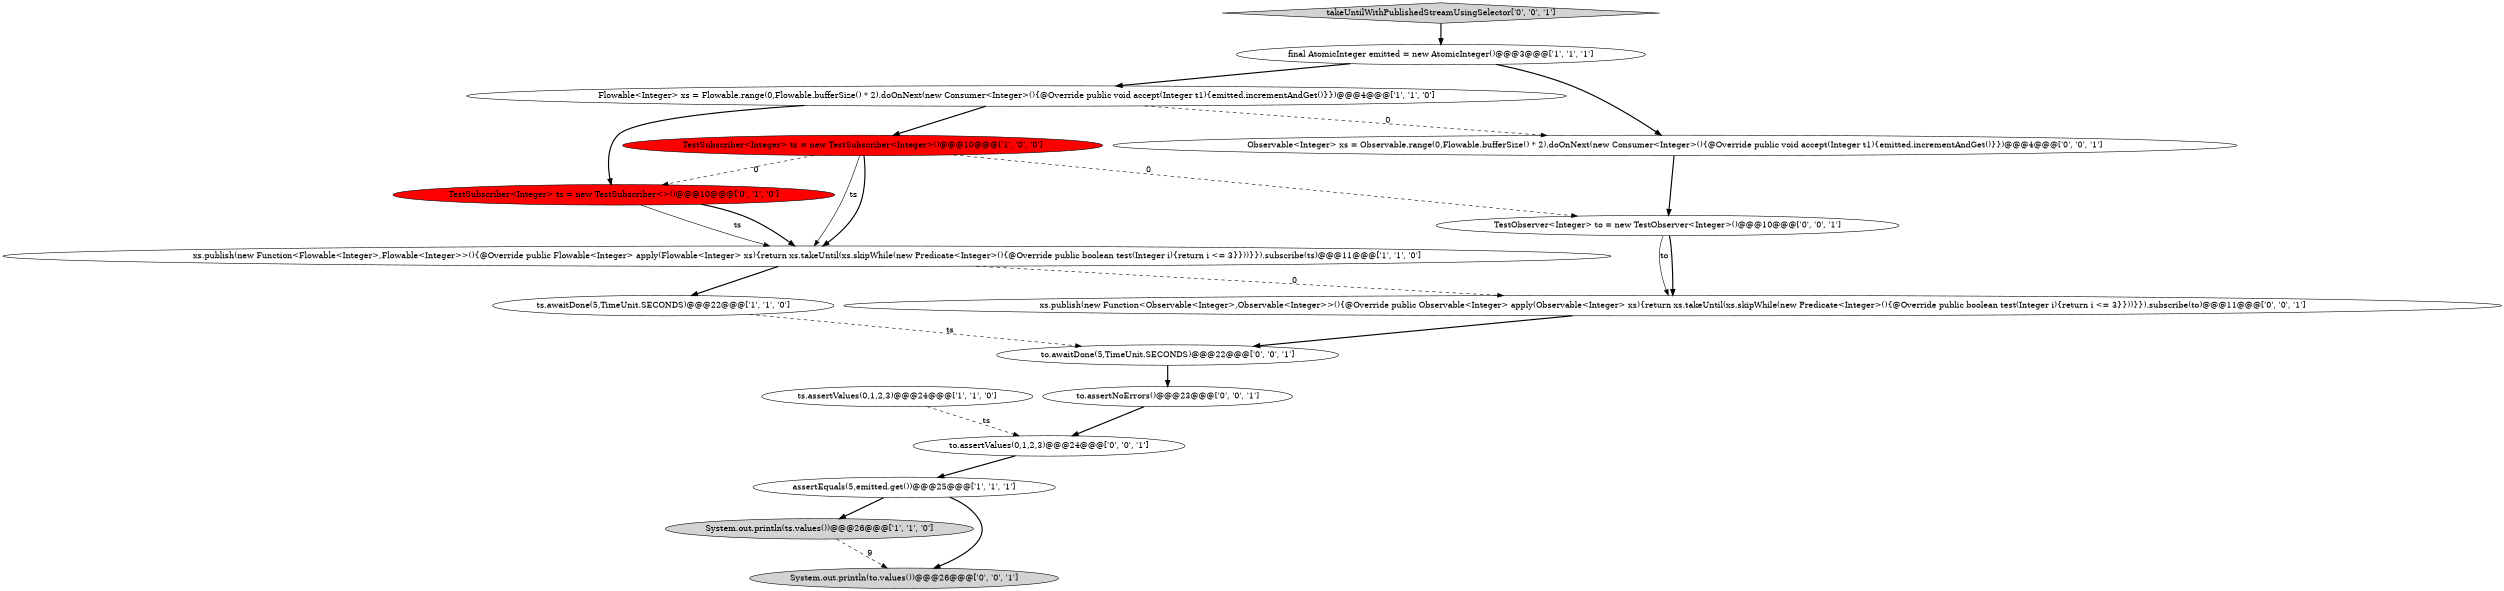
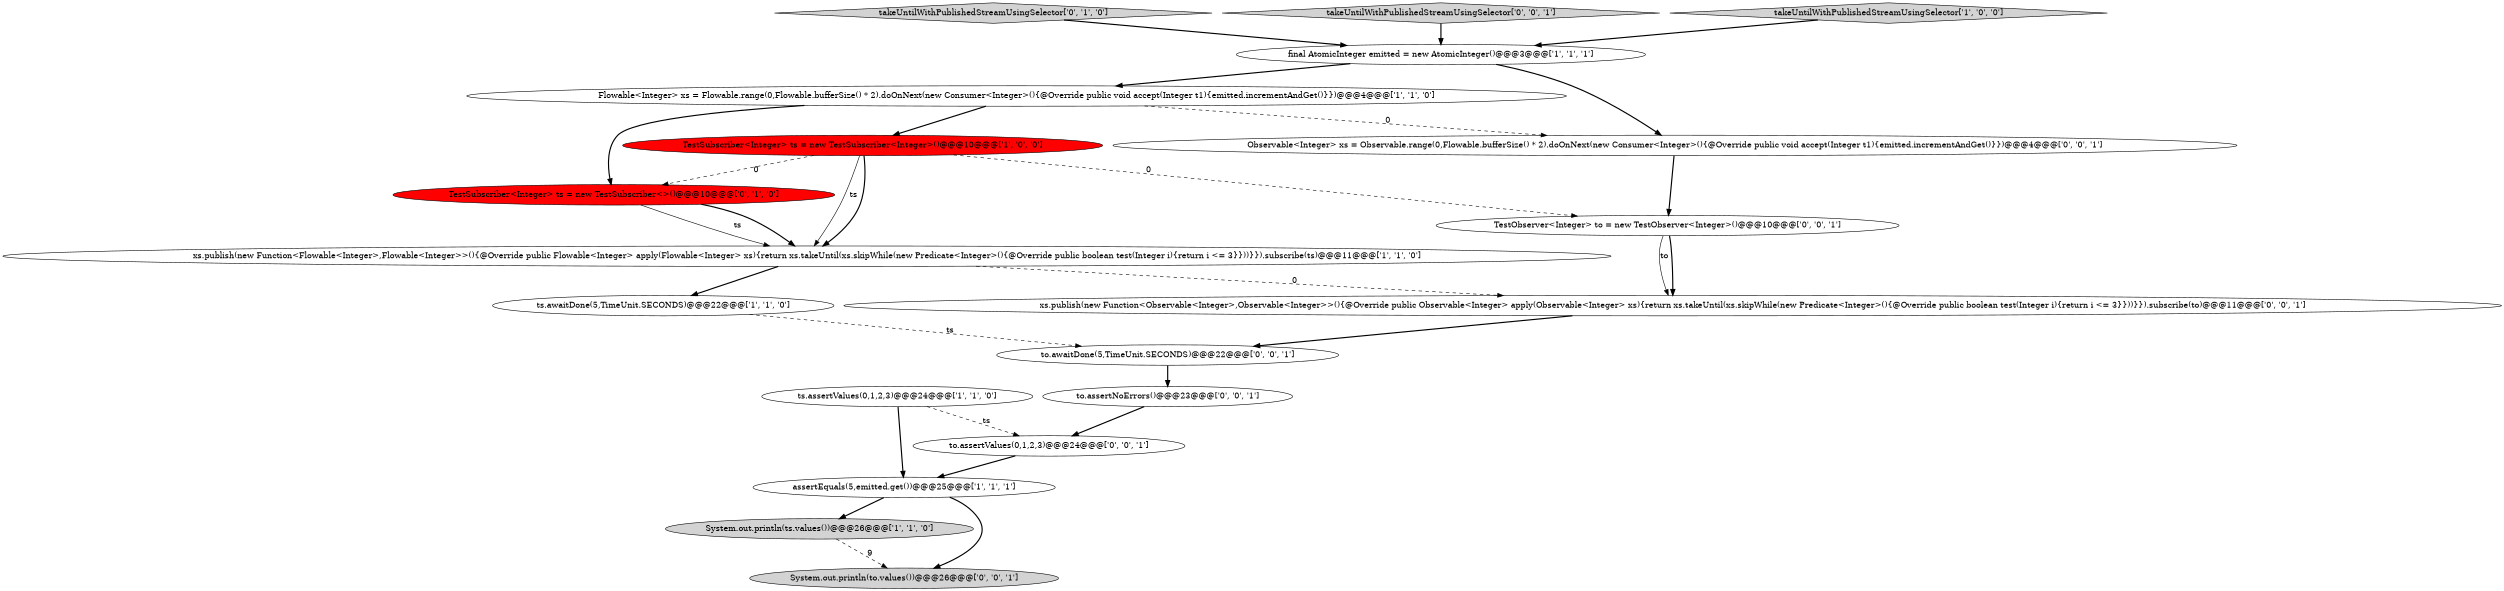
node "takeUntilWithPublishedStreamUsingSelector['0', '1', '0']": added
node "takeUntilWithPublishedStreamUsingSelector['1', '0', '0']": added
edge "ts.assertValues(0,1,2,3)@@@24@@@['1', '1', '0']" -> "assertEquals(5,emitted.get())@@@25@@@['1', '1', '1']": added
